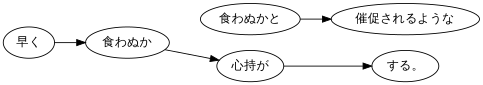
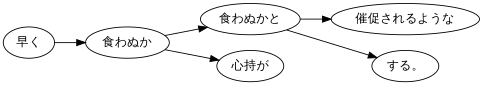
edge "食わぬか" -> "食わぬかと": added
edge "心持が" -> "する。": now "食わぬかと" -> "する。"
